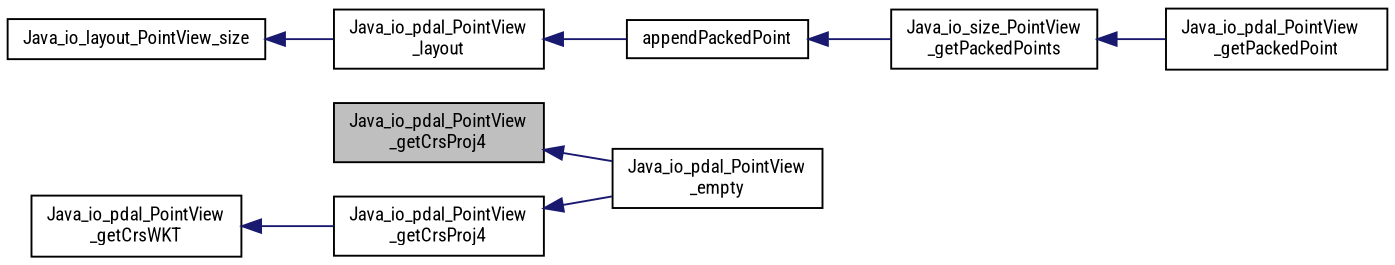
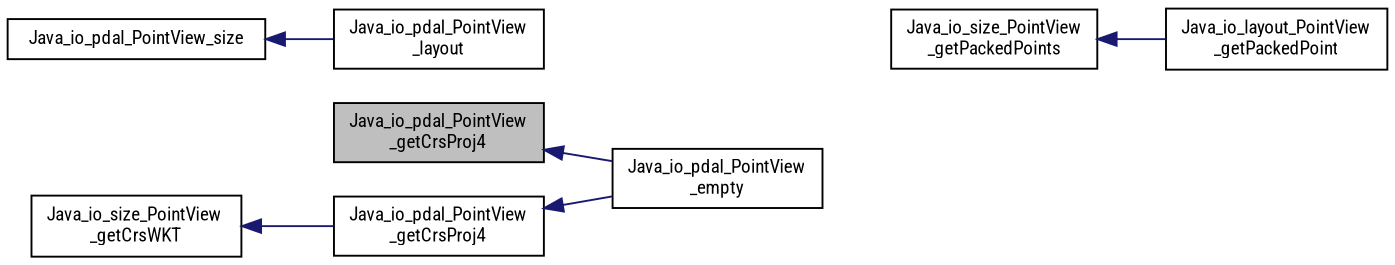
node "Java_io_layout_PointView_size": label "Java_io_layout_PointView_size" -> "Java_io_pdal_PointView_size"
node "appendPackedPoint": removed
node "Java_io_pdal_PointView _getPackedPoint": label "Java_io_pdal_PointView _getPackedPoint" -> "Java_io_layout_PointView _getPackedPoint"
node "Java_io_pdal_PointView _getCrsWKT": label "Java_io_pdal_PointView _getCrsWKT" -> "Java_io_size_PointView _getCrsWKT"
